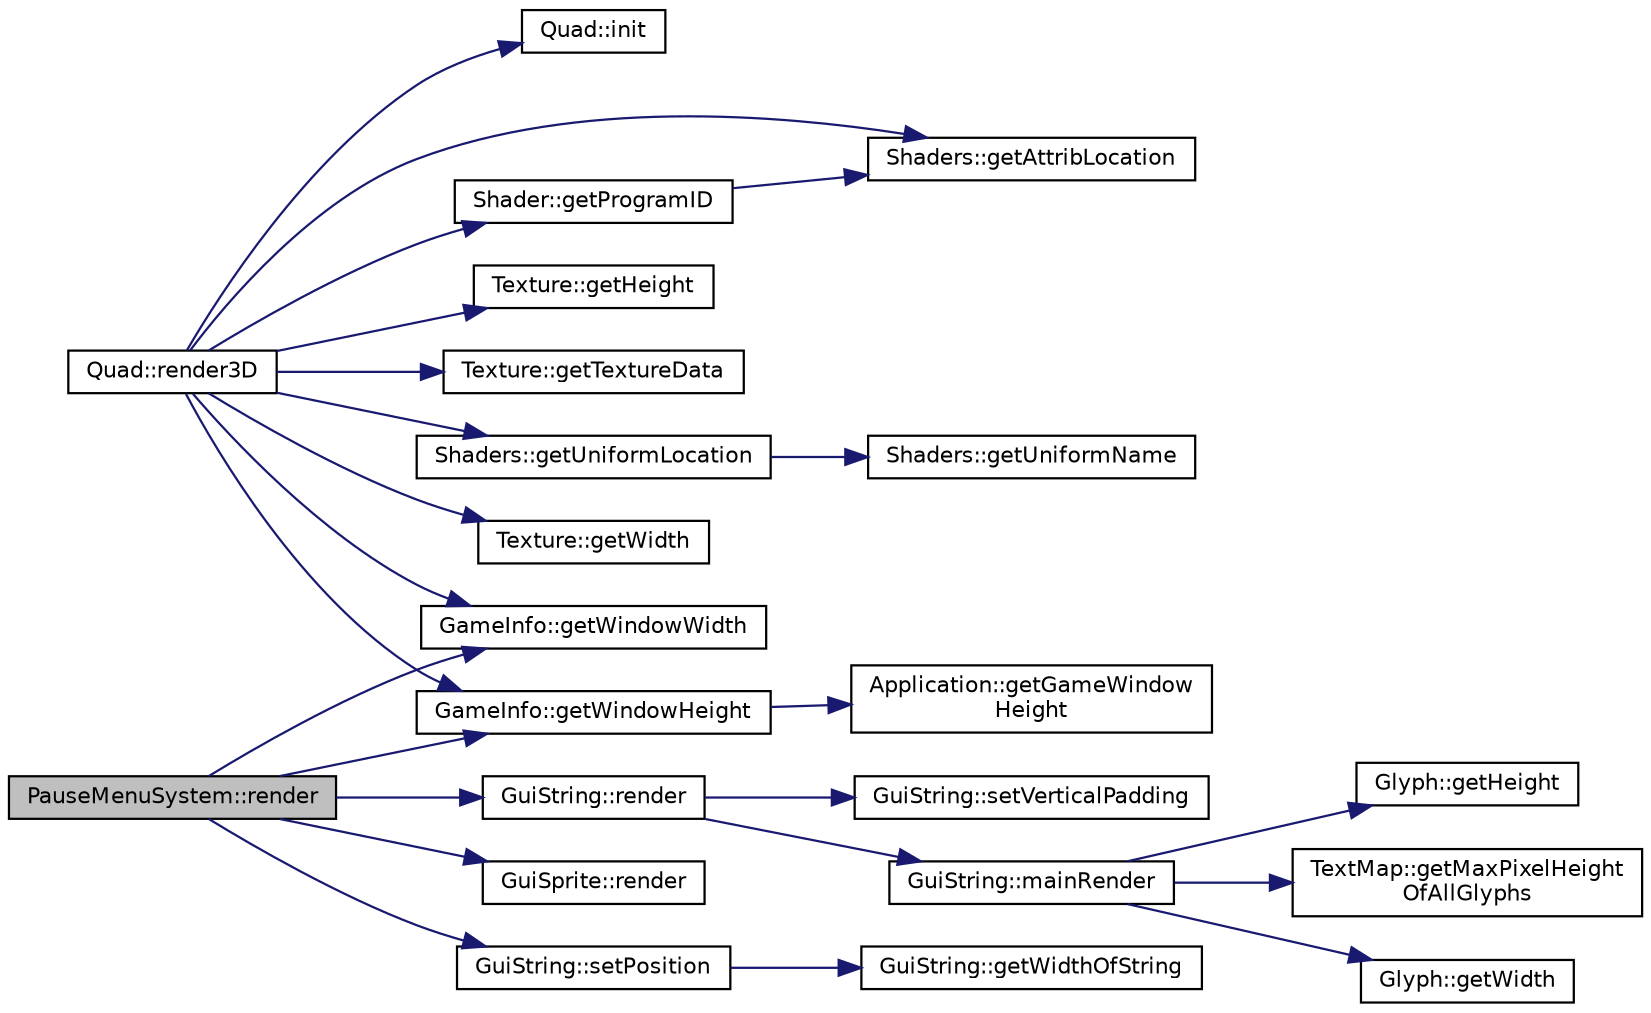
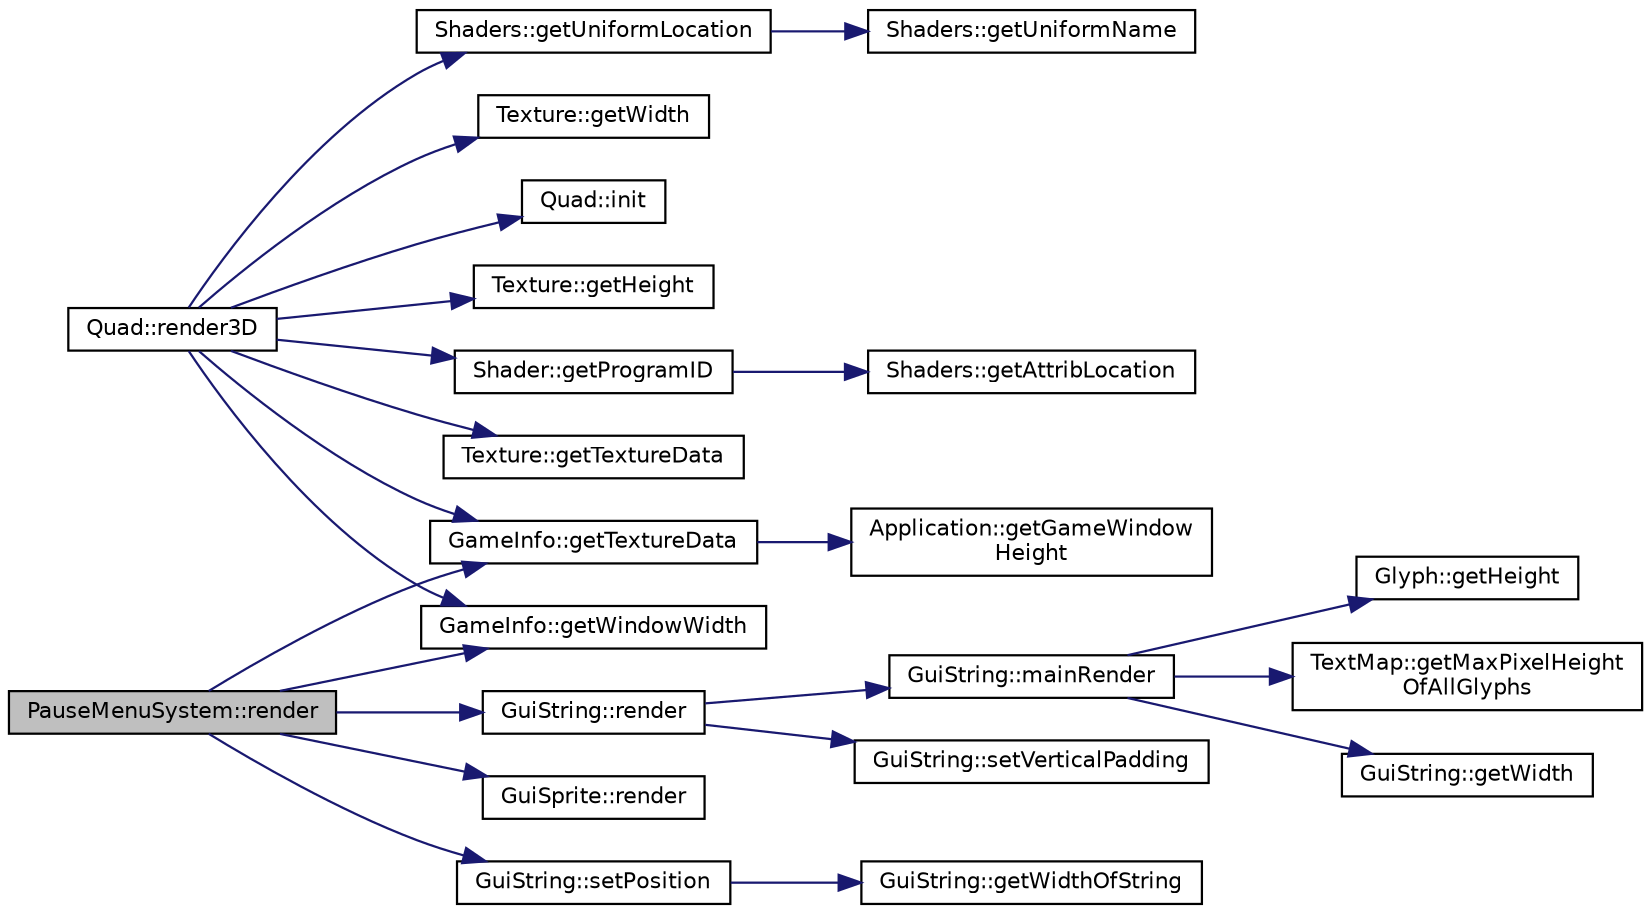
edge "Quad::render3D" -> "Shaders::getAttribLocation": removed
node "GameInfo::getWindowHeight": label "GameInfo::getWindowHeight" -> "GameInfo::getTextureData"
node "Glyph::getWidth": label "Glyph::getWidth" -> "GuiString::getWidth"
